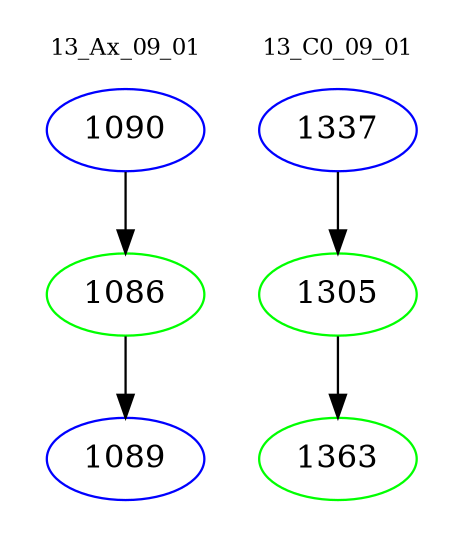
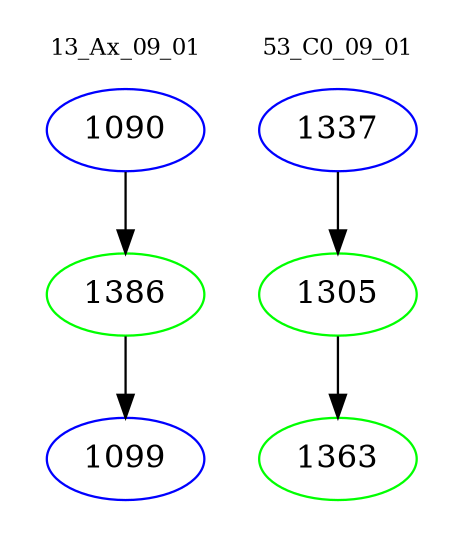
cluster "13_C0_09_01": label "13_C0_09_01" -> "53_C0_09_01"
node "1086": label "1086" -> "1386"
node "1089": label "1089" -> "1099"
